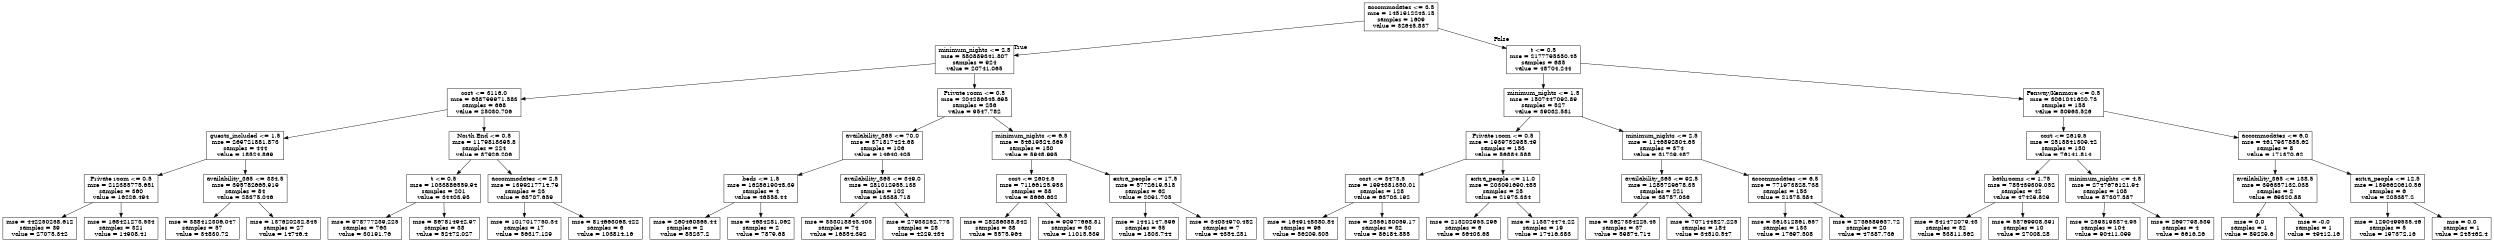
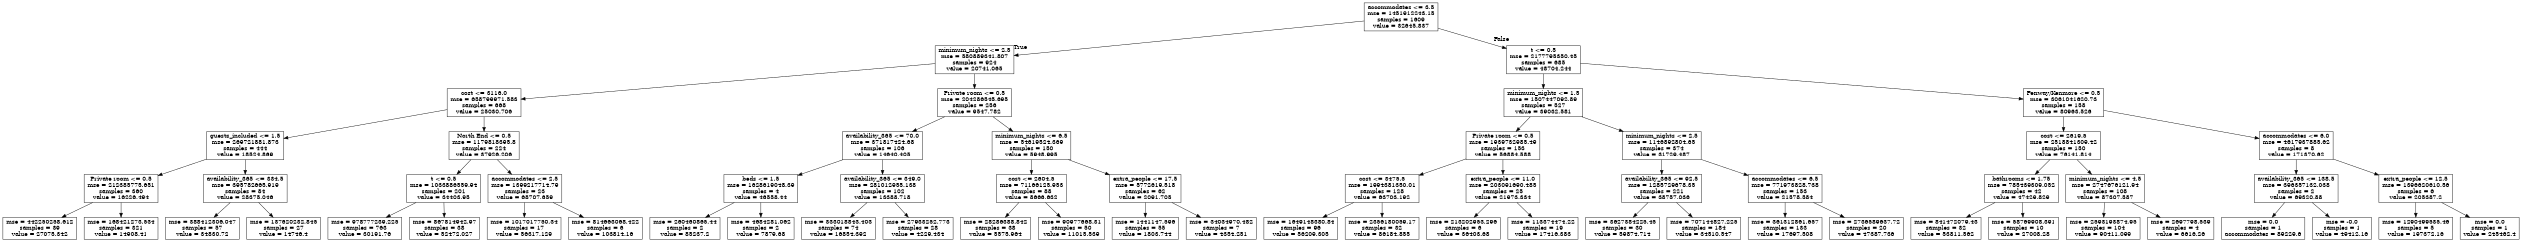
node "mse = 3627384225.45 samples = 37 value = 59874.714": label "mse = 3627384225.45 samples = 37 value = 59874.714" -> "mse = 3627384225.45 samples = 30 value = 59874.714"
node "mse = 0.0 samples = 1 value = 89229.6": label "mse = 0.0 samples = 1 value = 89229.6" -> "mse = 0.0 samples = 1 accommodates = 89229.6"
